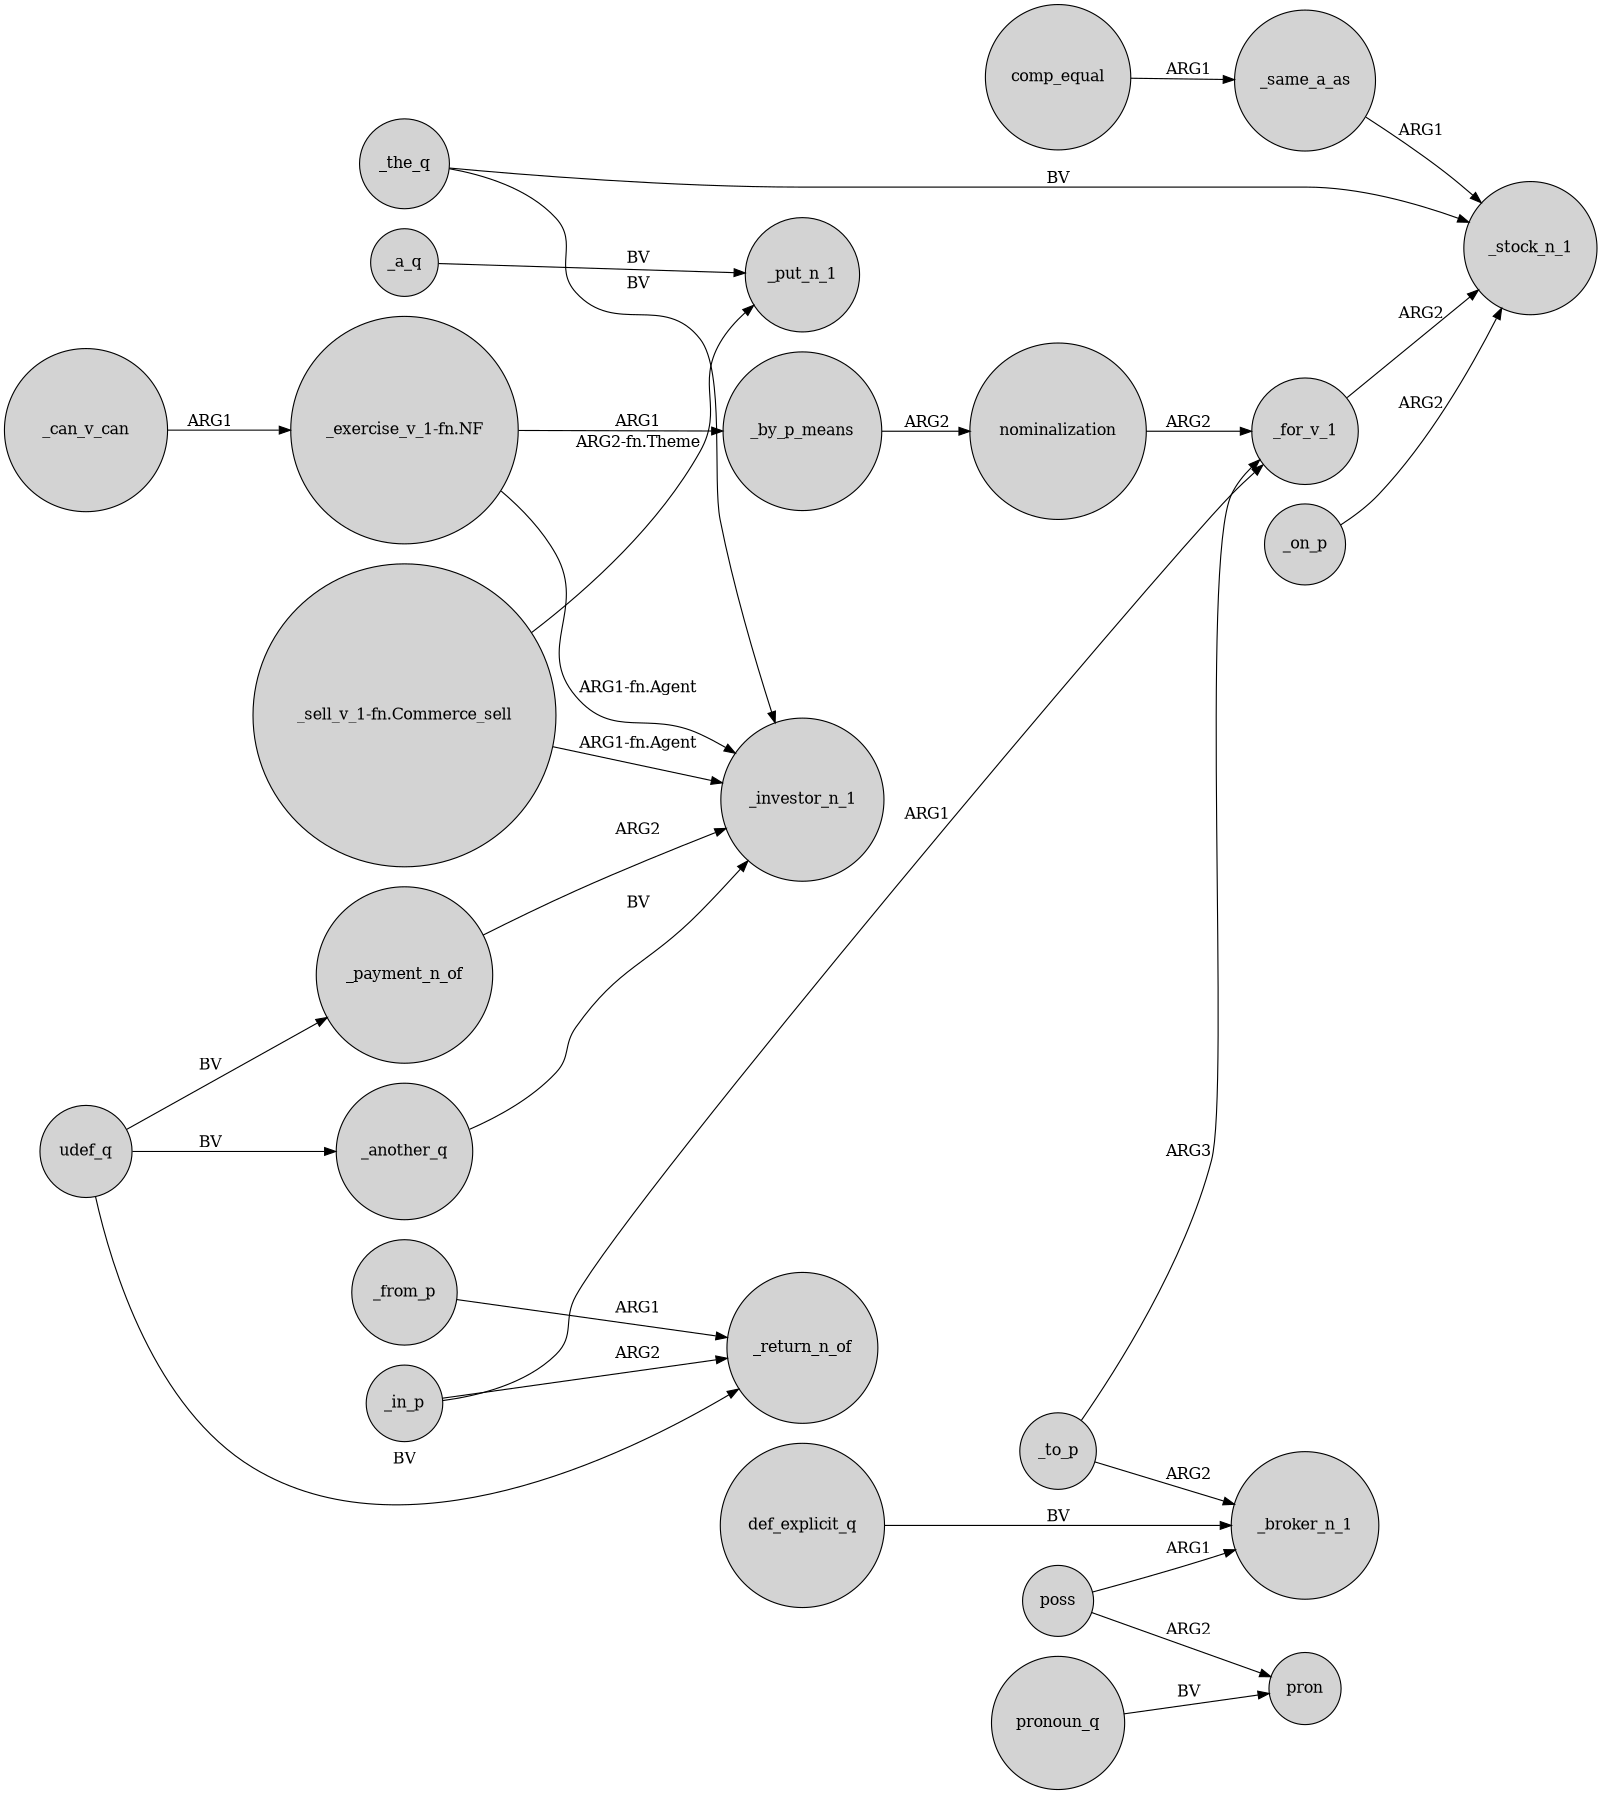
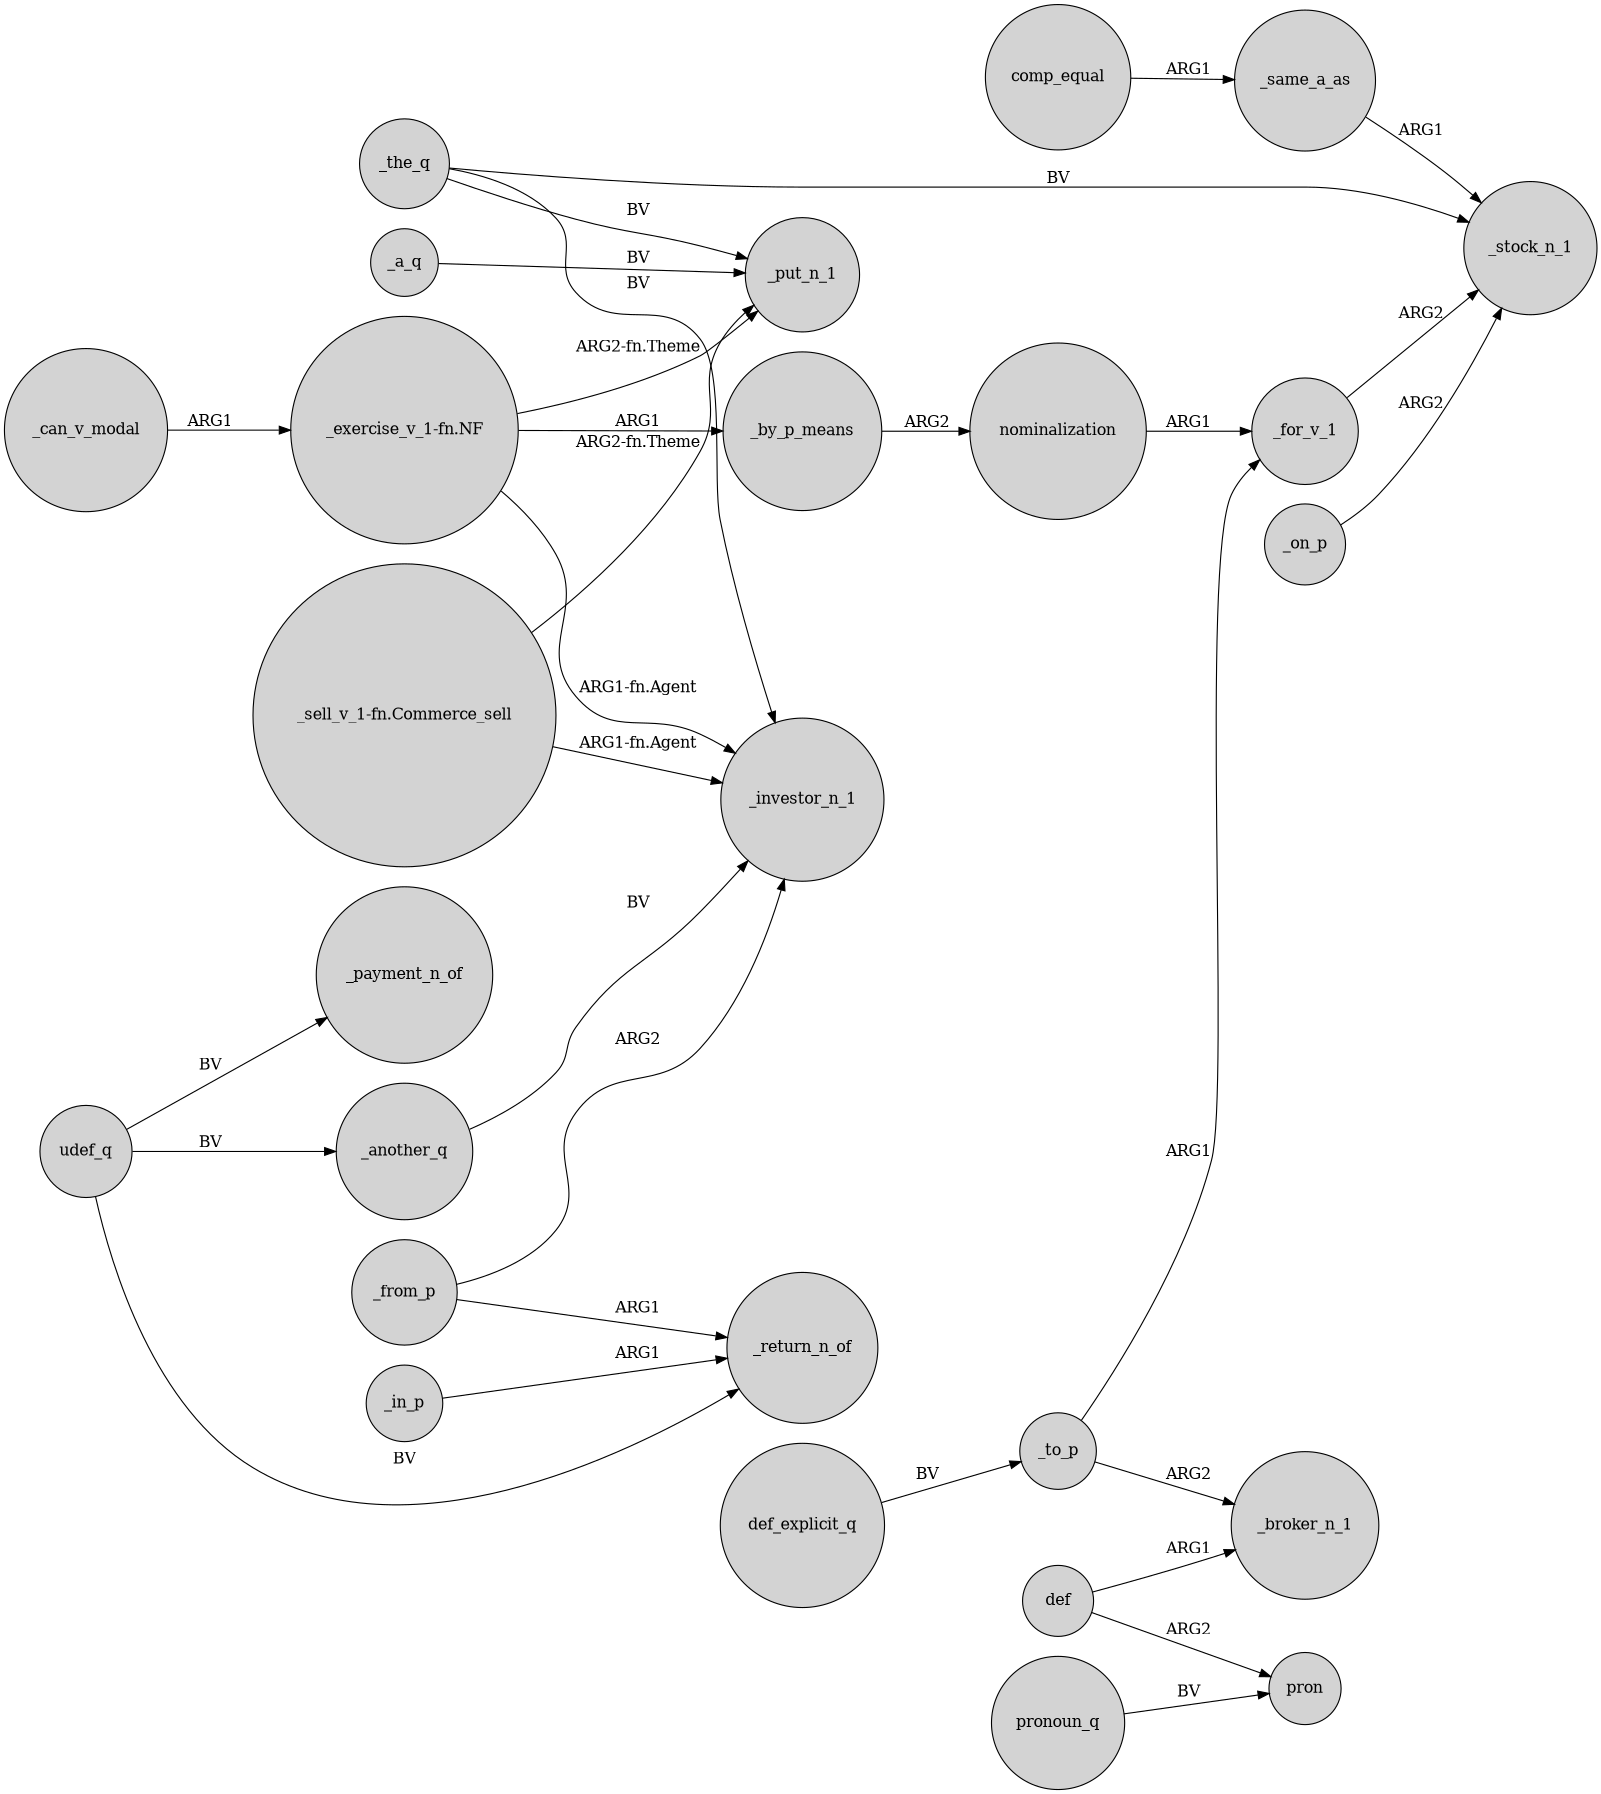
edge "_the_q" -> "_put_n_1": added, label "BV"
edge "_exercise_v_1-fn.NF" -> "_put_n_1": added, label "ARG2-fn.Theme"
edge "nominalization" -> "_for_v_1": label "ARG2" -> "ARG1"
node "_can_v_can": label "_can_v_can" -> "_can_v_modal"
edge "_payment_n_of" -> "_investor_n_1": now "_from_p" -> "_investor_n_1"
edge "_in_p" -> "_for_v_1": removed, label "ARG1"
edge "_to_p" -> "_for_v_1": label "ARG3" -> "ARG1"
edge "_in_p" -> "_return_n_of": label "ARG2" -> "ARG1"
edge "def_explicit_q" -> "_broker_n_1": now "def_explicit_q" -> "_to_p"
node "poss": label "poss" -> "def"
